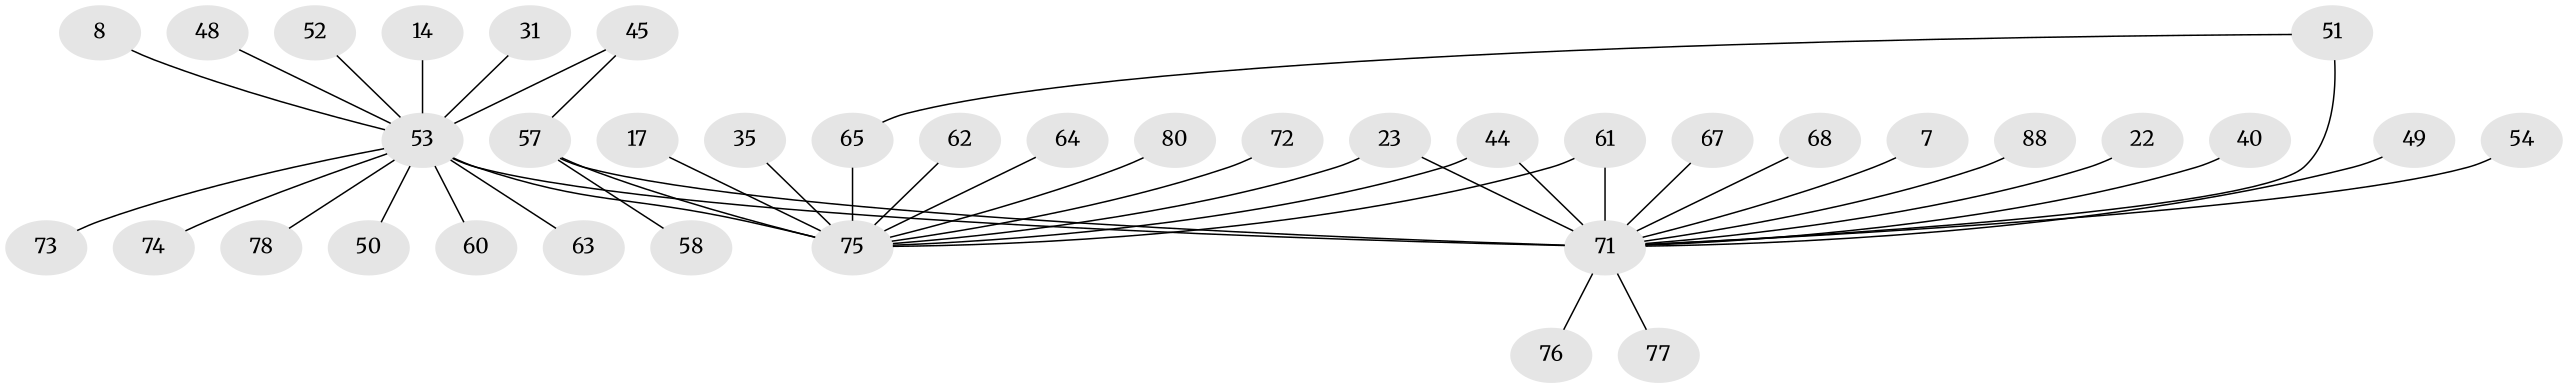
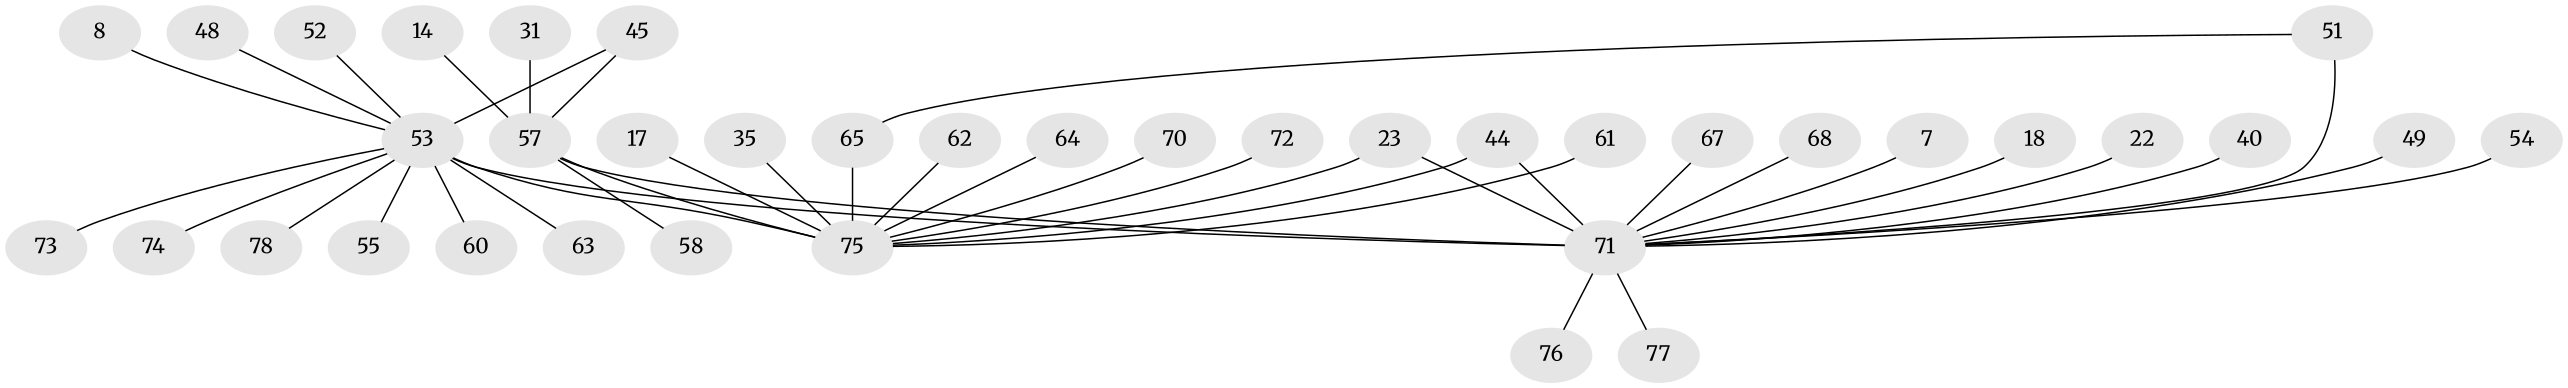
edge "31" -- "53": now "31" -- "57"
edge "14" -- "53": now "14" -- "57"
node "80": label "80" -> "70"
node "88": label "88" -> "18"
edge "61" -- "71": removed
node "50": label "50" -> "55"
